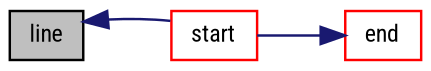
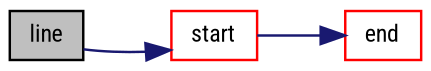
edge "start" -> "line": reversed
